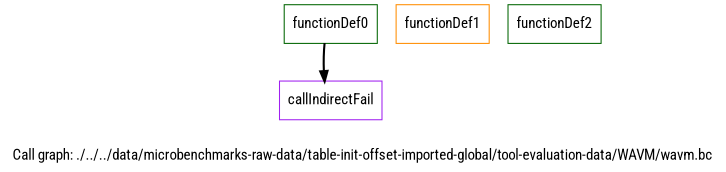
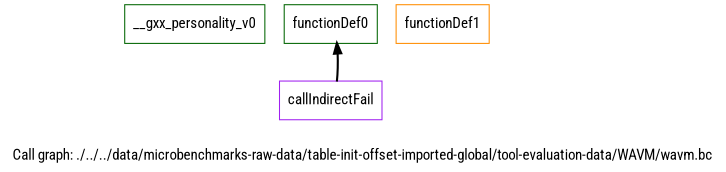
node "__gxx_personality_v0": added
node "functionDef2": removed
edge "functionDef0" -> "callIndirectFail": reversed
